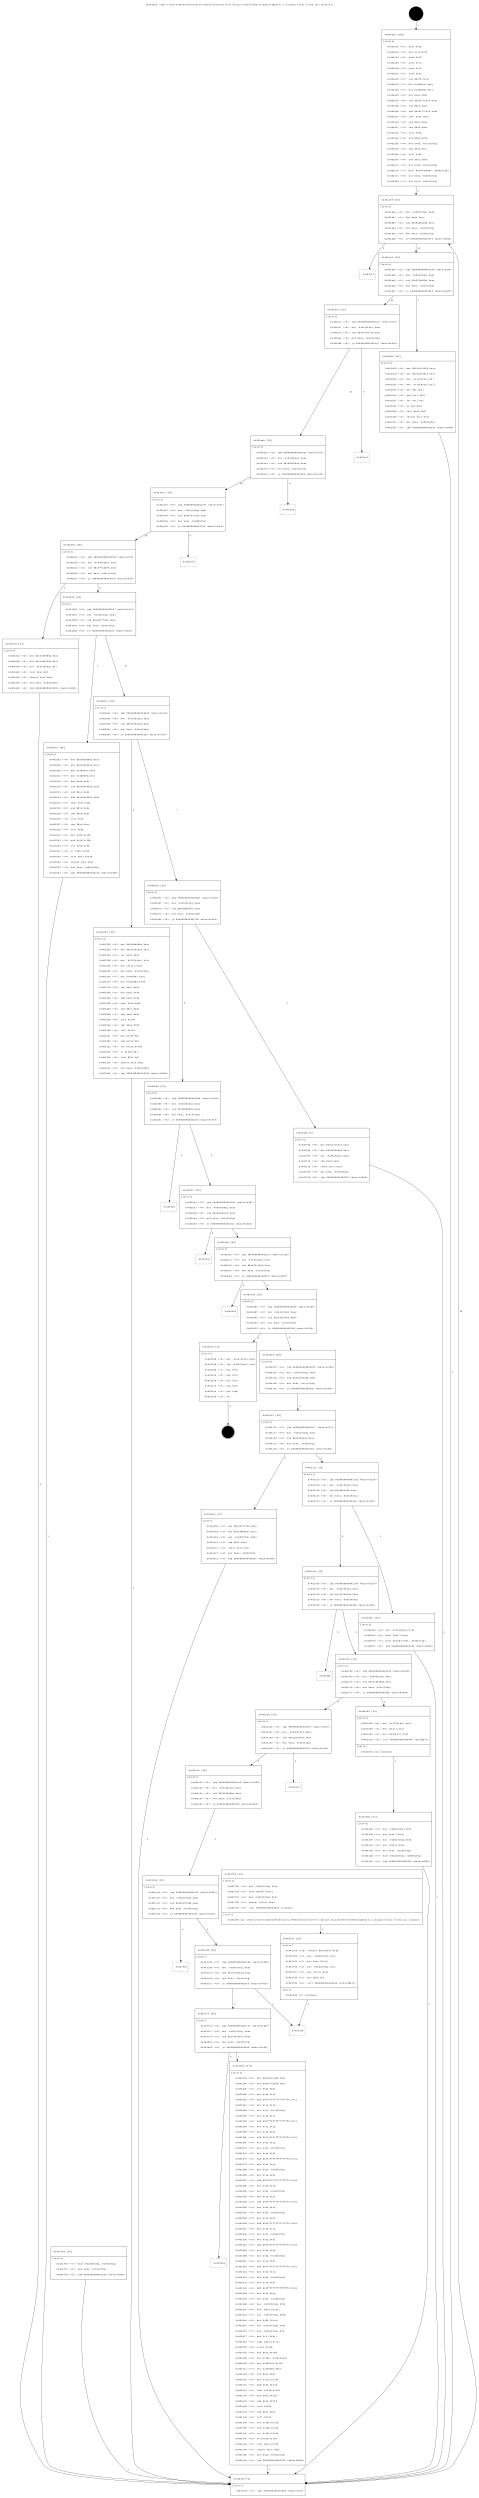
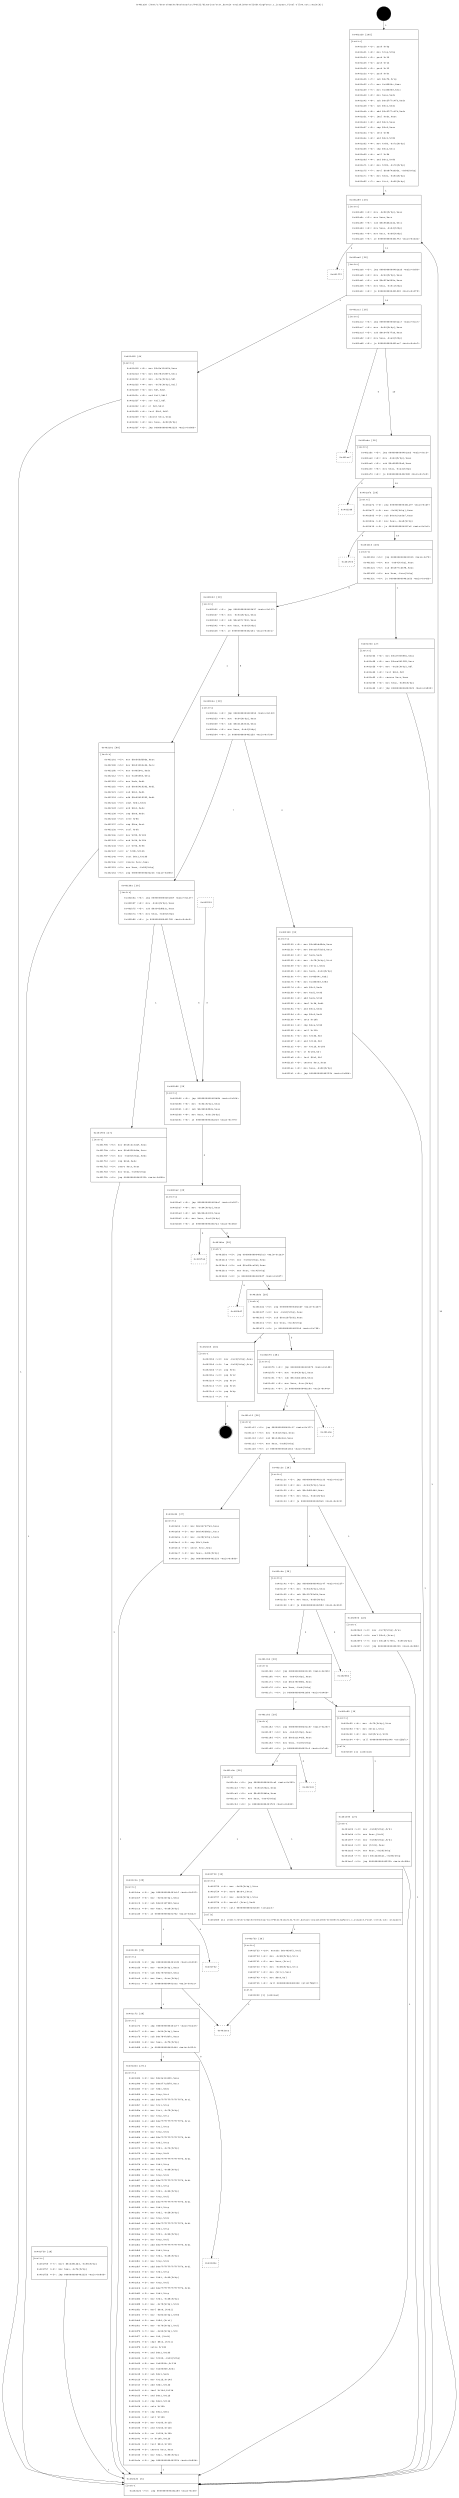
edge "0x401b86 [28]" -> "0x402219": reversed
node "0x401e6e": added
edge "0x401c9e [28]" -> "0x401f20 [19]": added, label "1"
